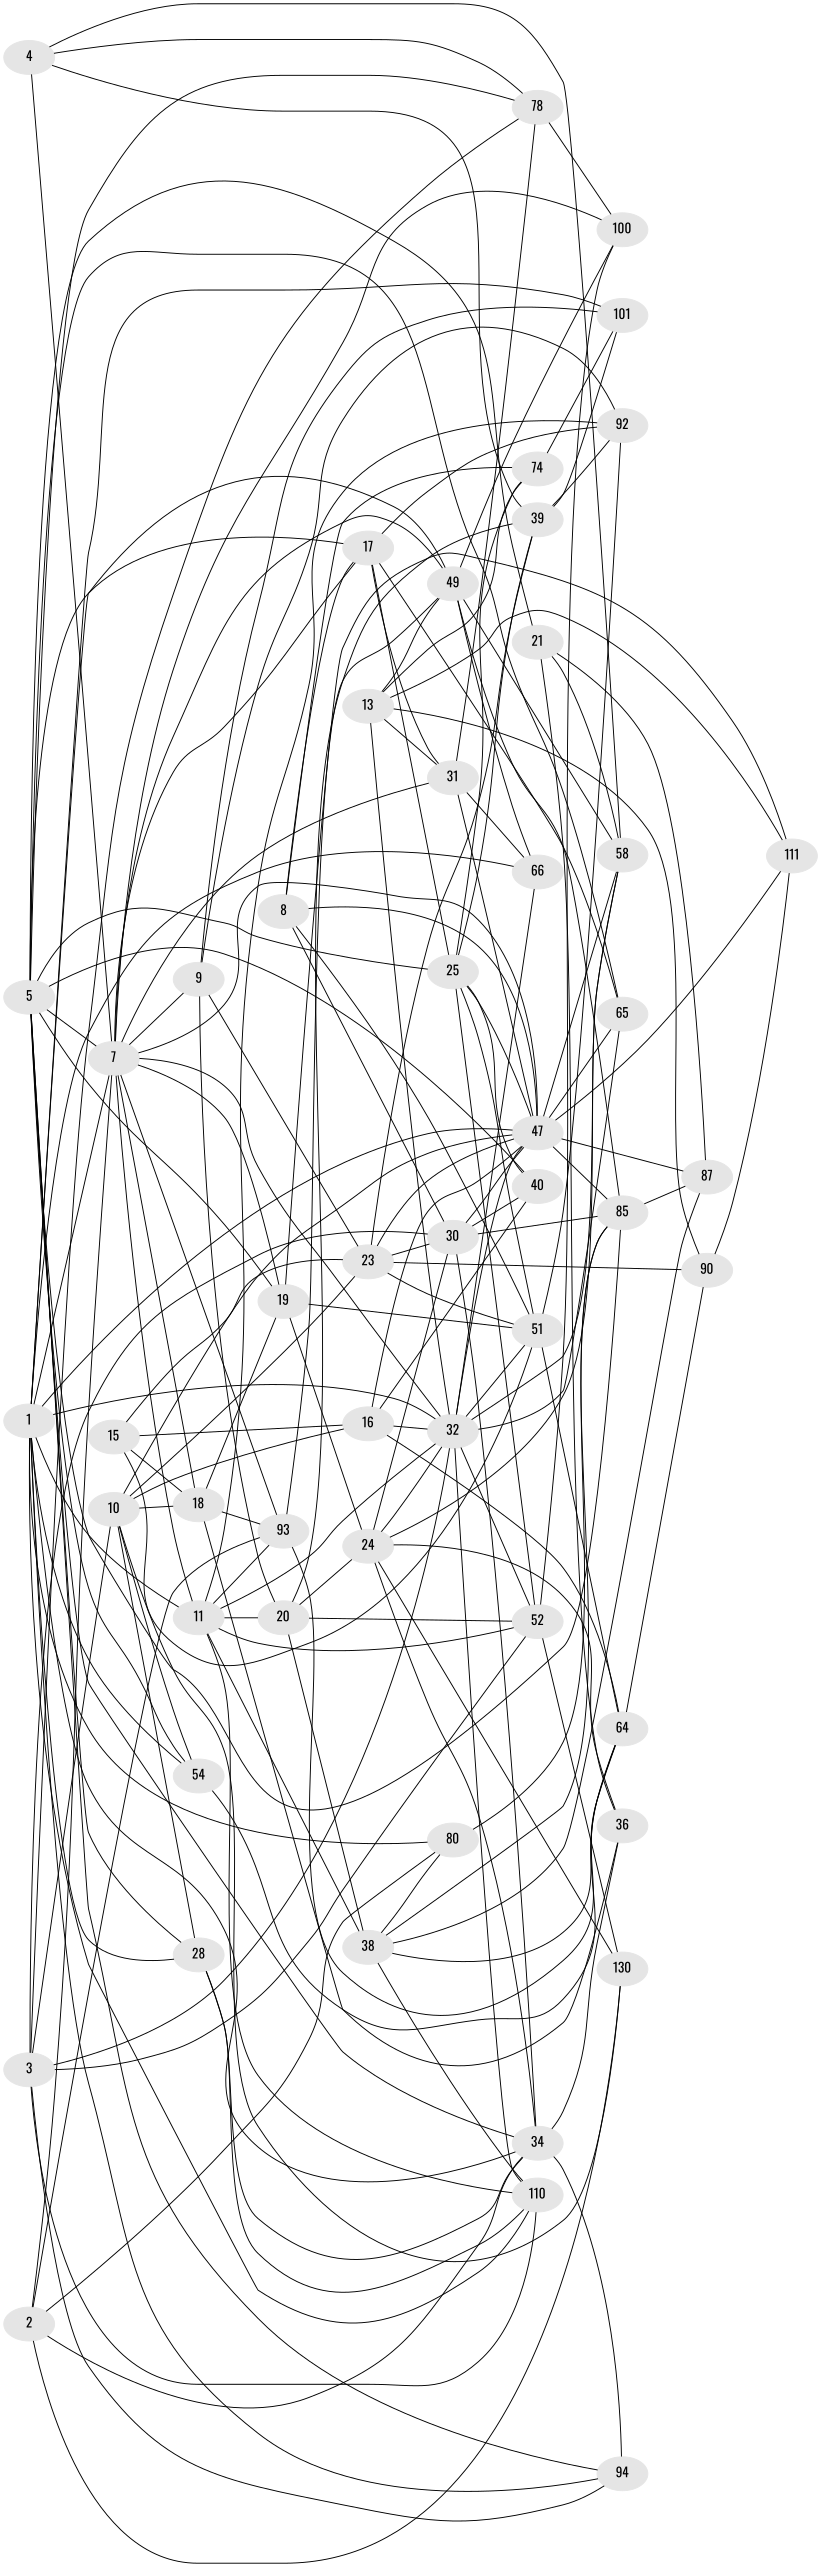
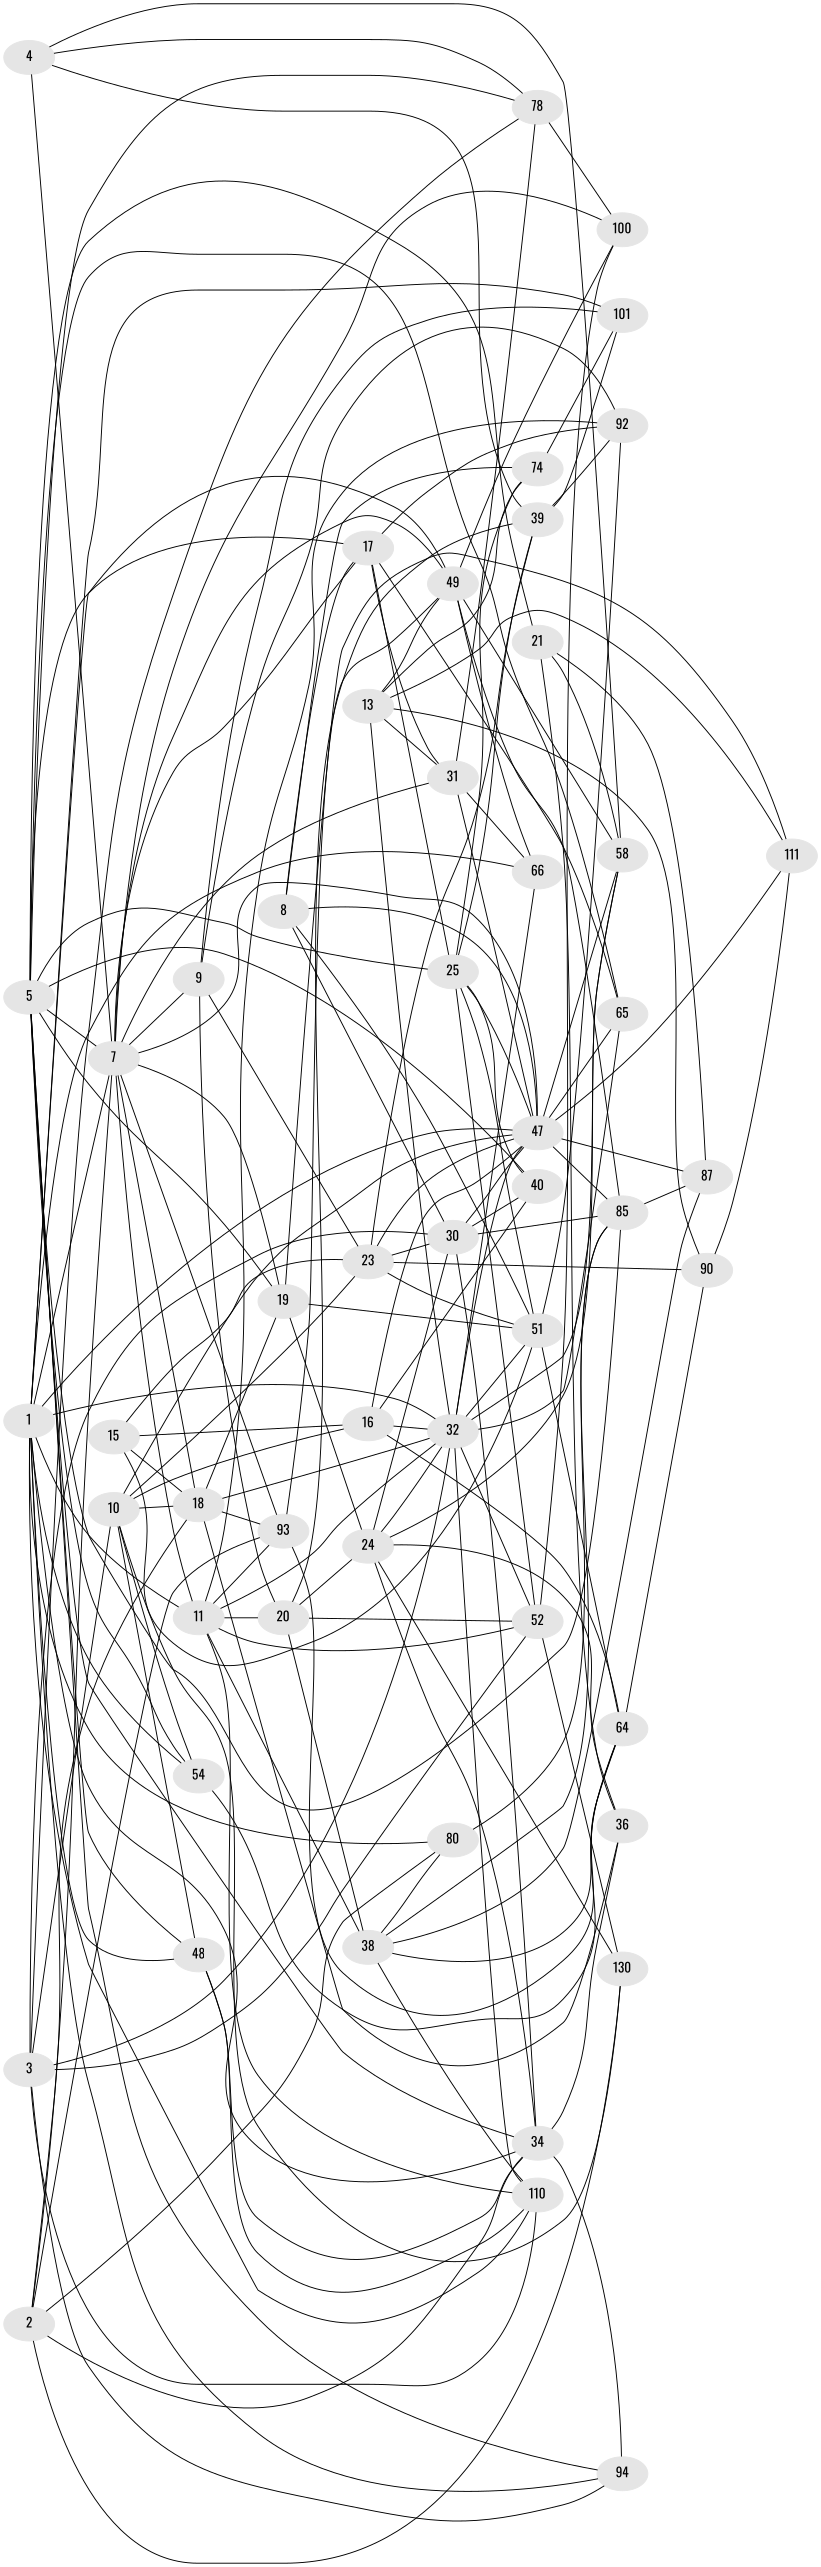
edge "7" -- "32": now "18" -- "32"
edge "18" -- "2": added
node "28": label "28" -> "48"
